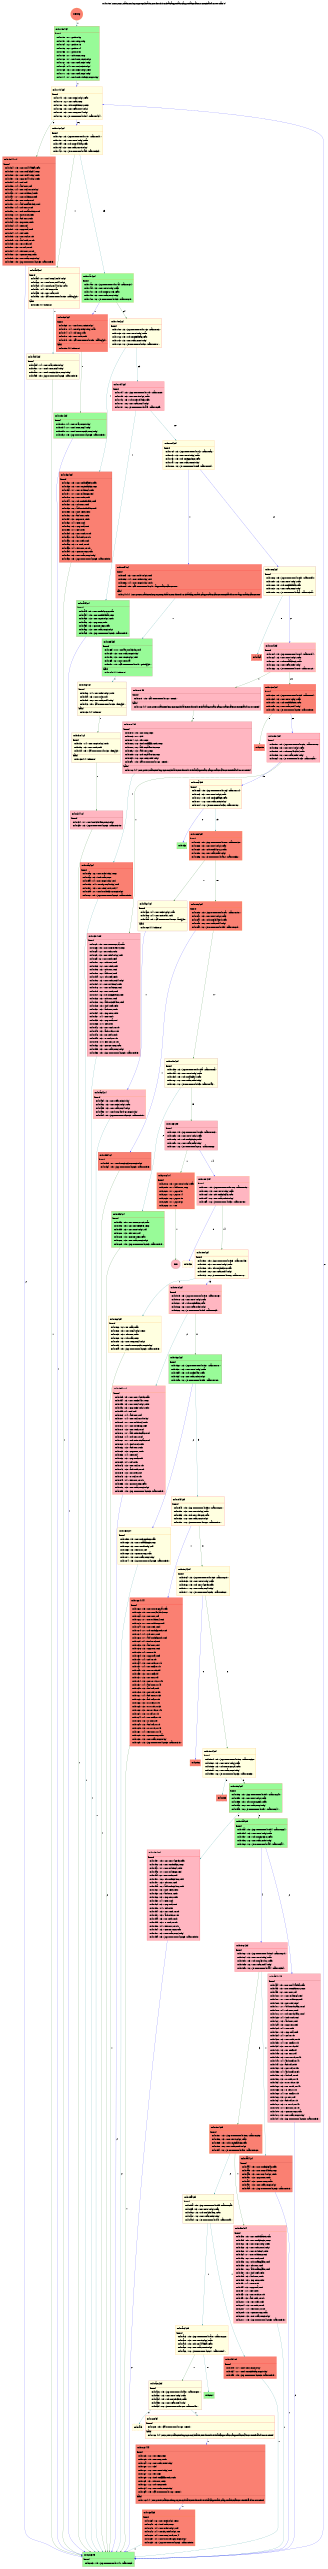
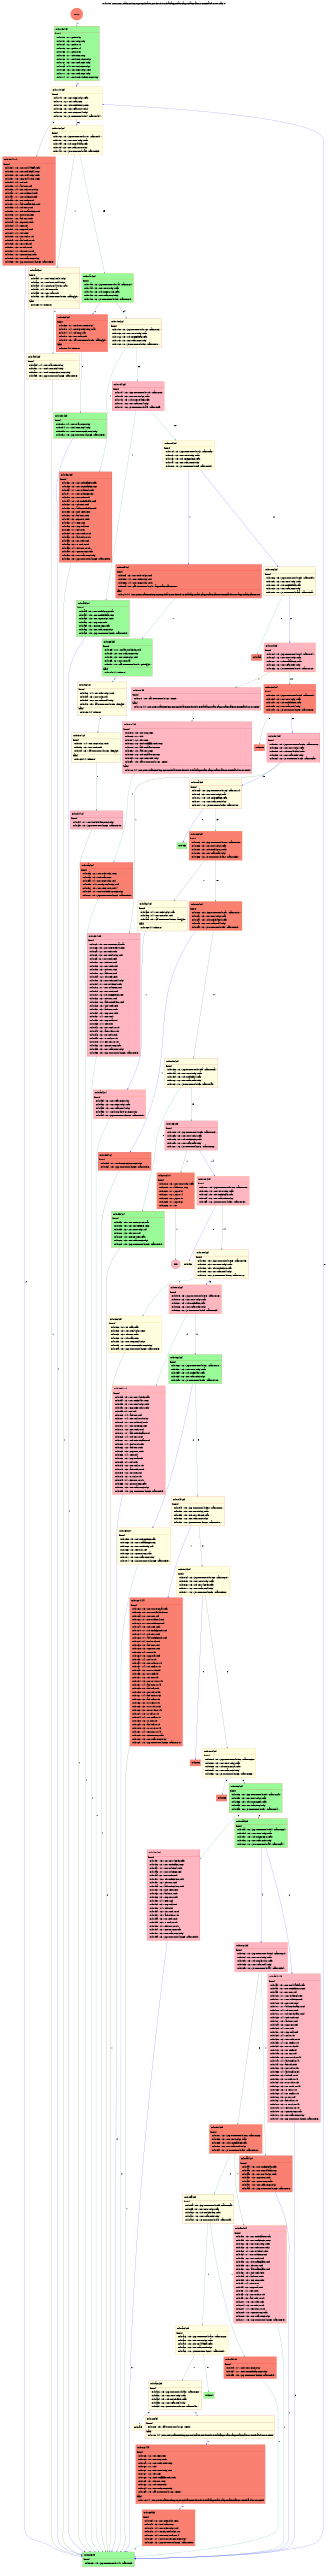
node "Desktop": label "Desktop" -> "Entry"
